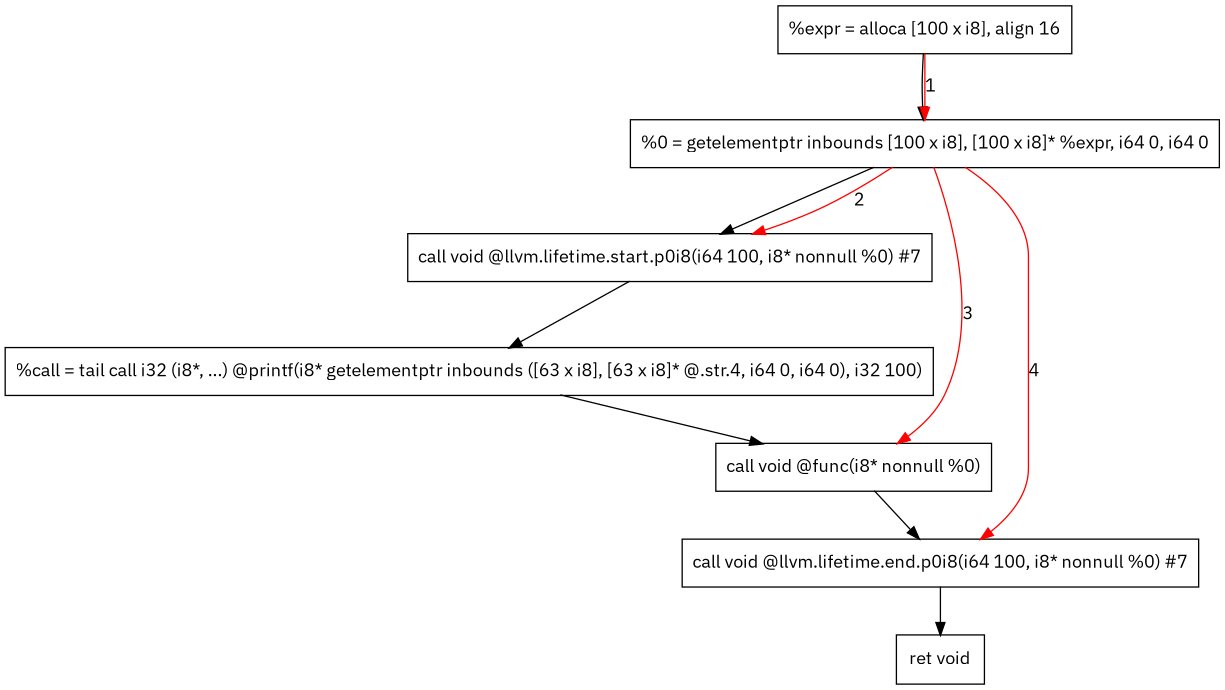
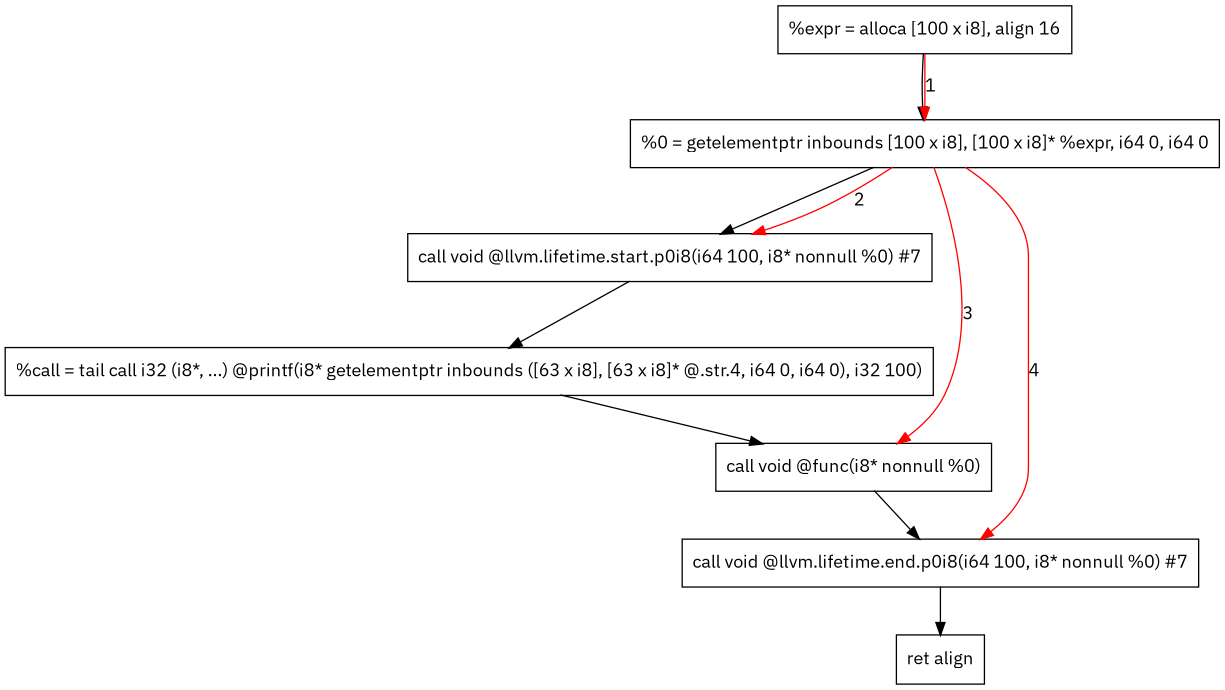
node "ret void": label "ret void" -> "ret align"
